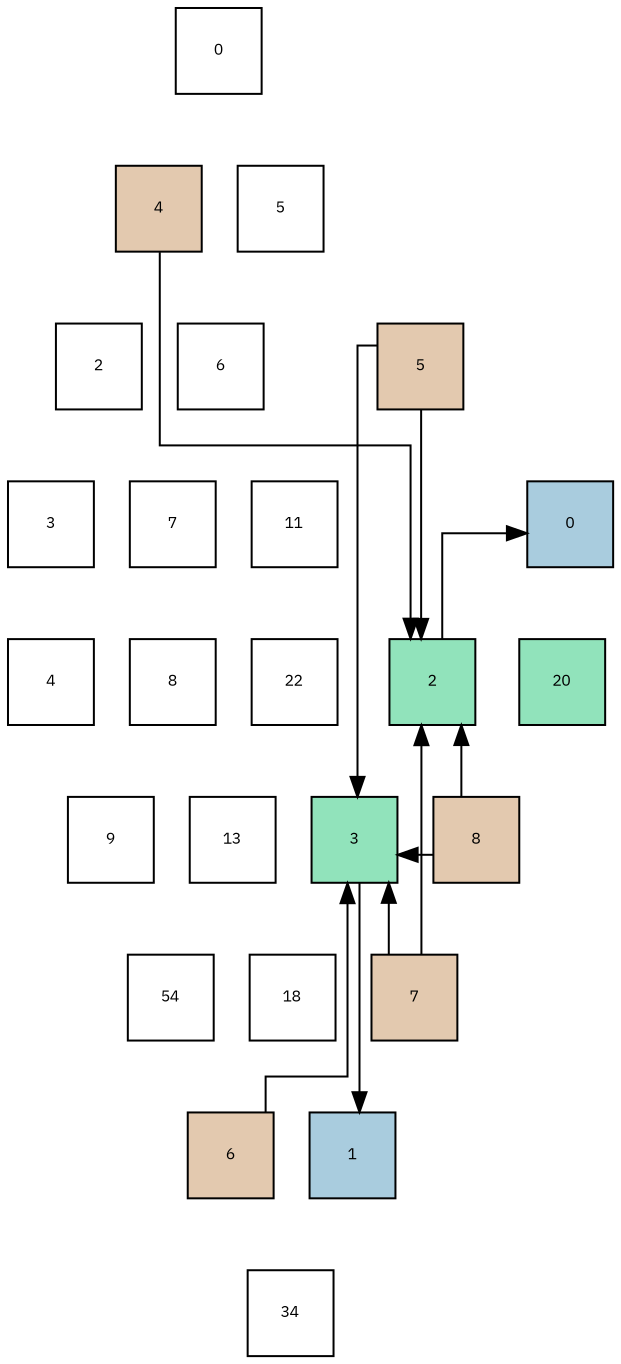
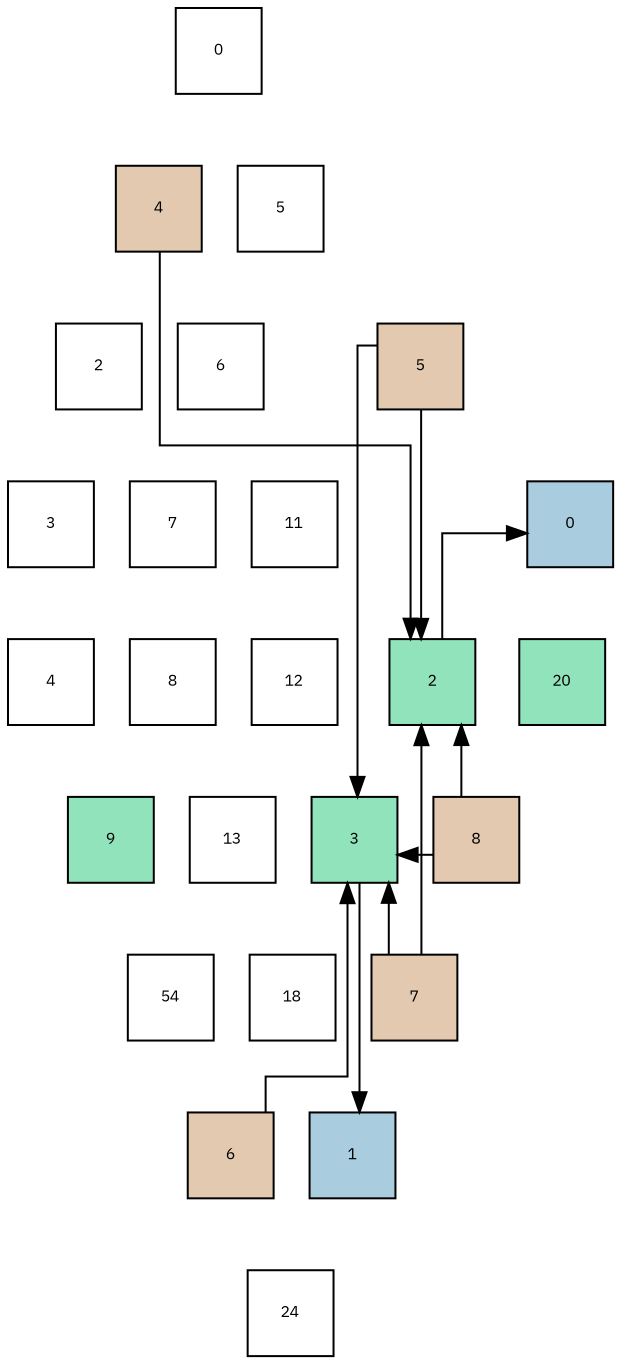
node "22": label "22" -> "12"
node "9": fillcolor #ffffff -> #91e3bb
node "34": label "34" -> "24"
